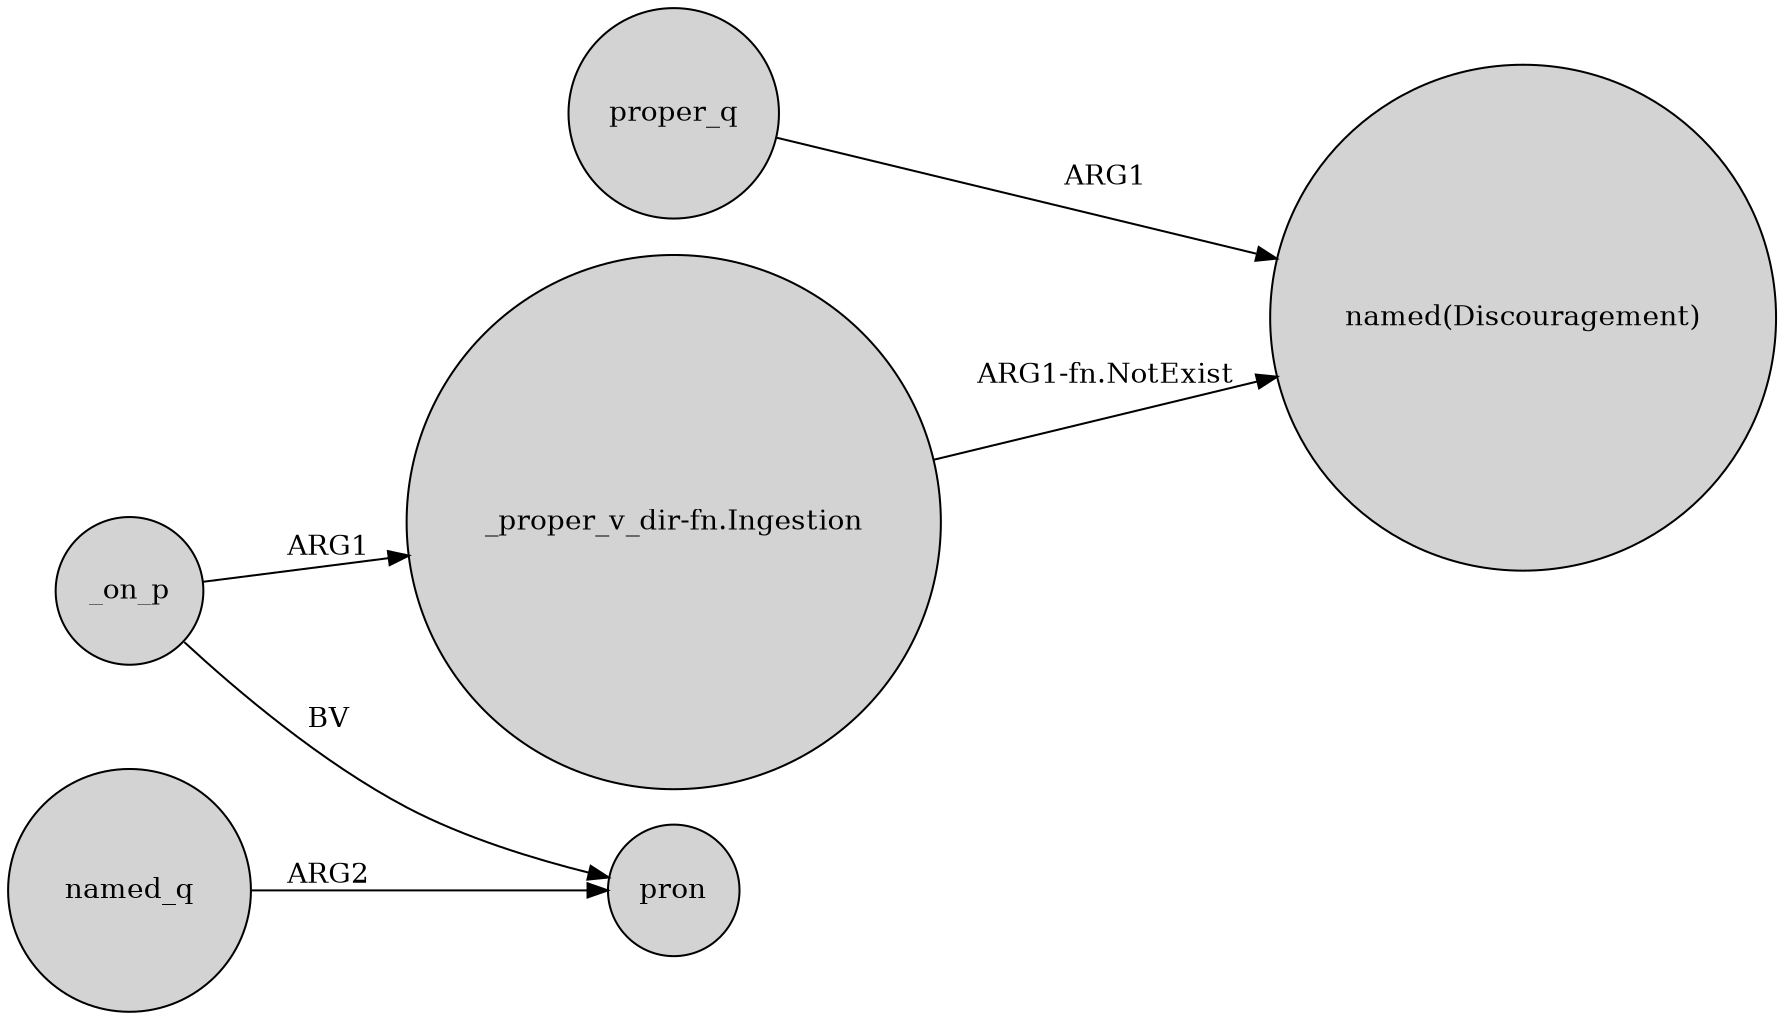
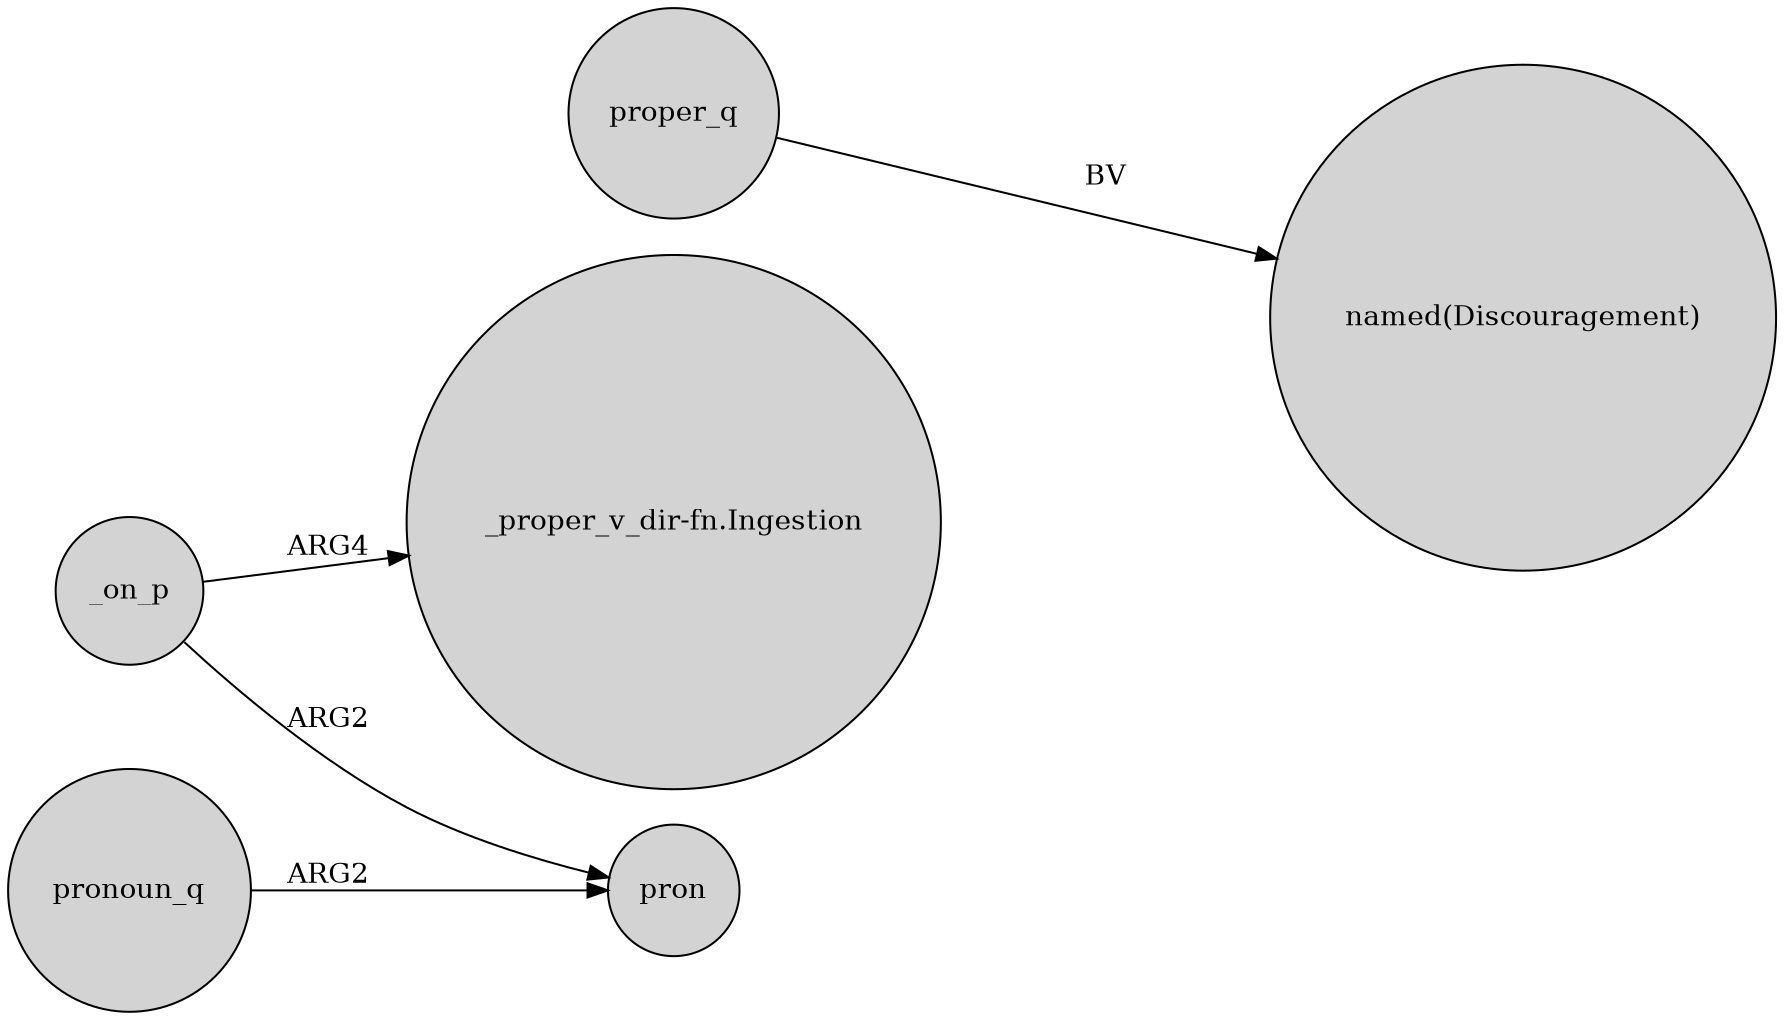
edge "proper_q" -> "named(Discouragement)": label "ARG1" -> "BV"
edge "_proper_v_dir-fn.Ingestion" -> "named(Discouragement)": removed, label "ARG1-fn.NotExist"
edge "_on_p" -> "_proper_v_dir-fn.Ingestion": label "ARG1" -> "ARG4"
edge "_on_p" -> "pron": label "BV" -> "ARG2"
node "named_q": label "named_q" -> "pronoun_q"
